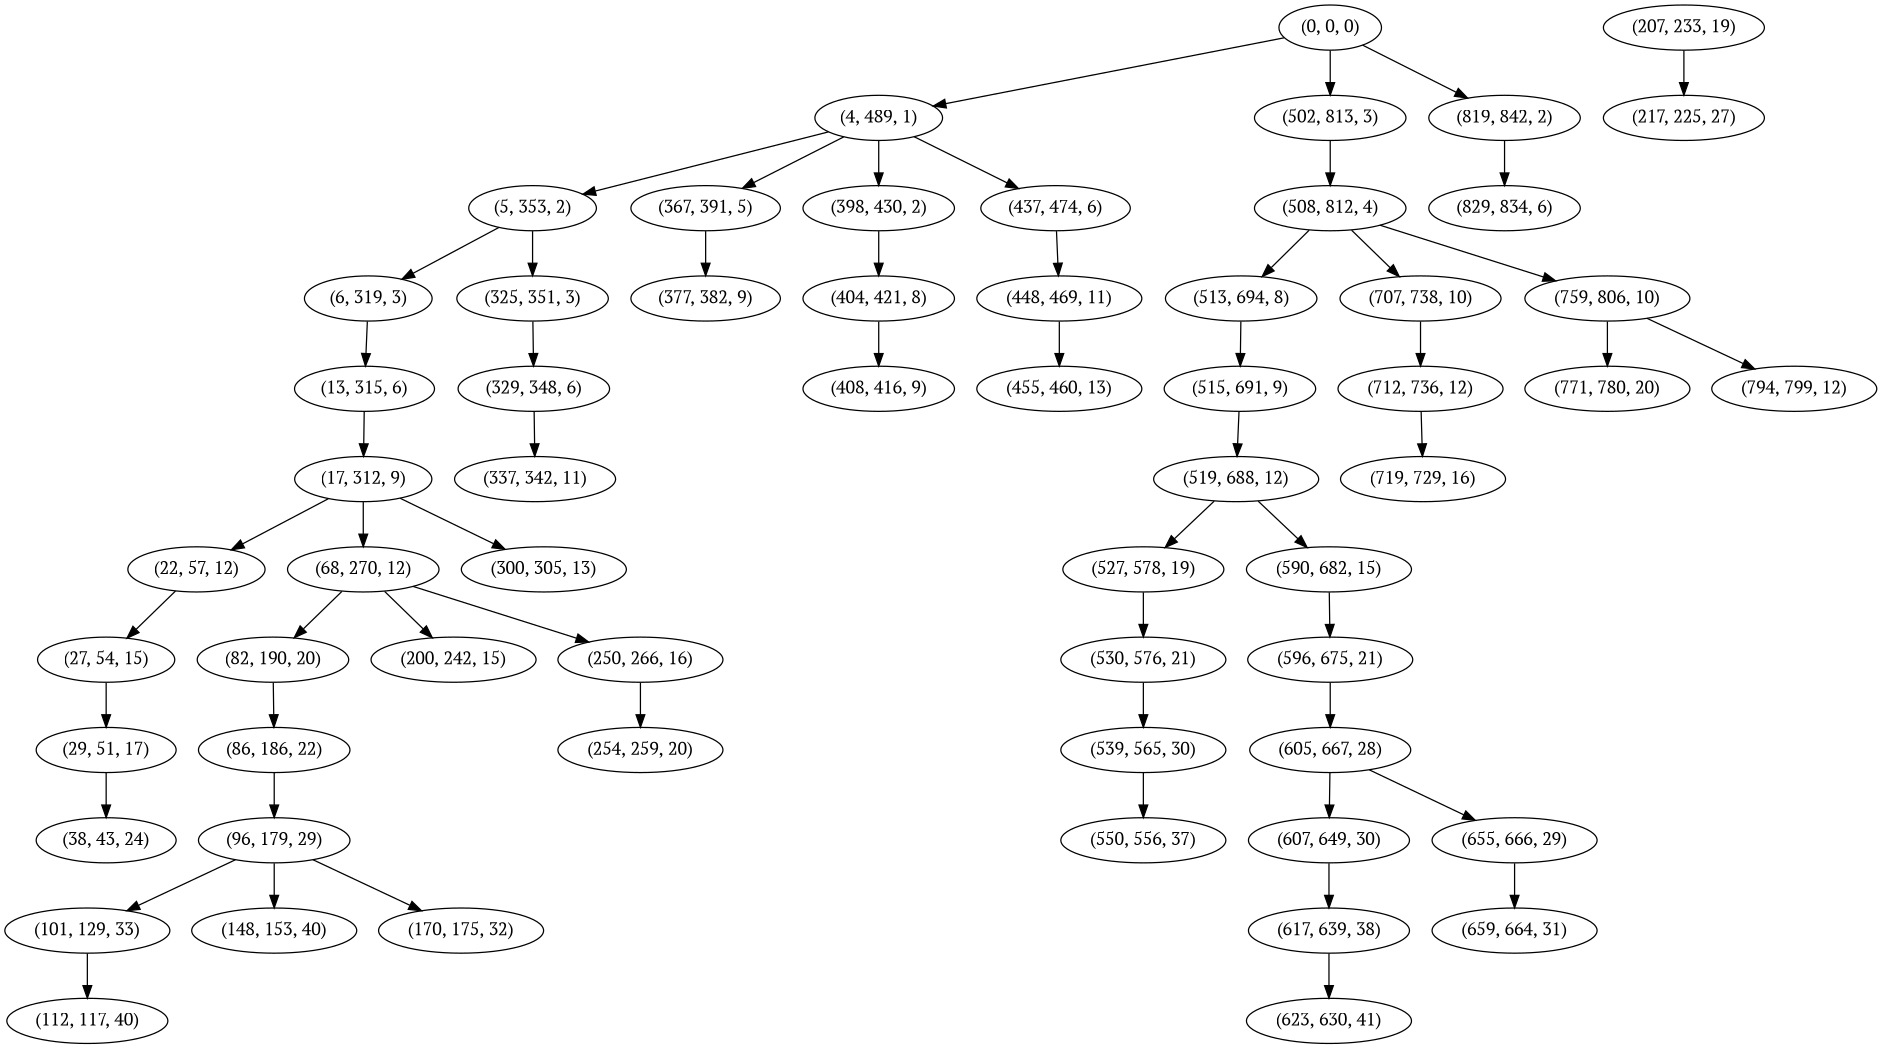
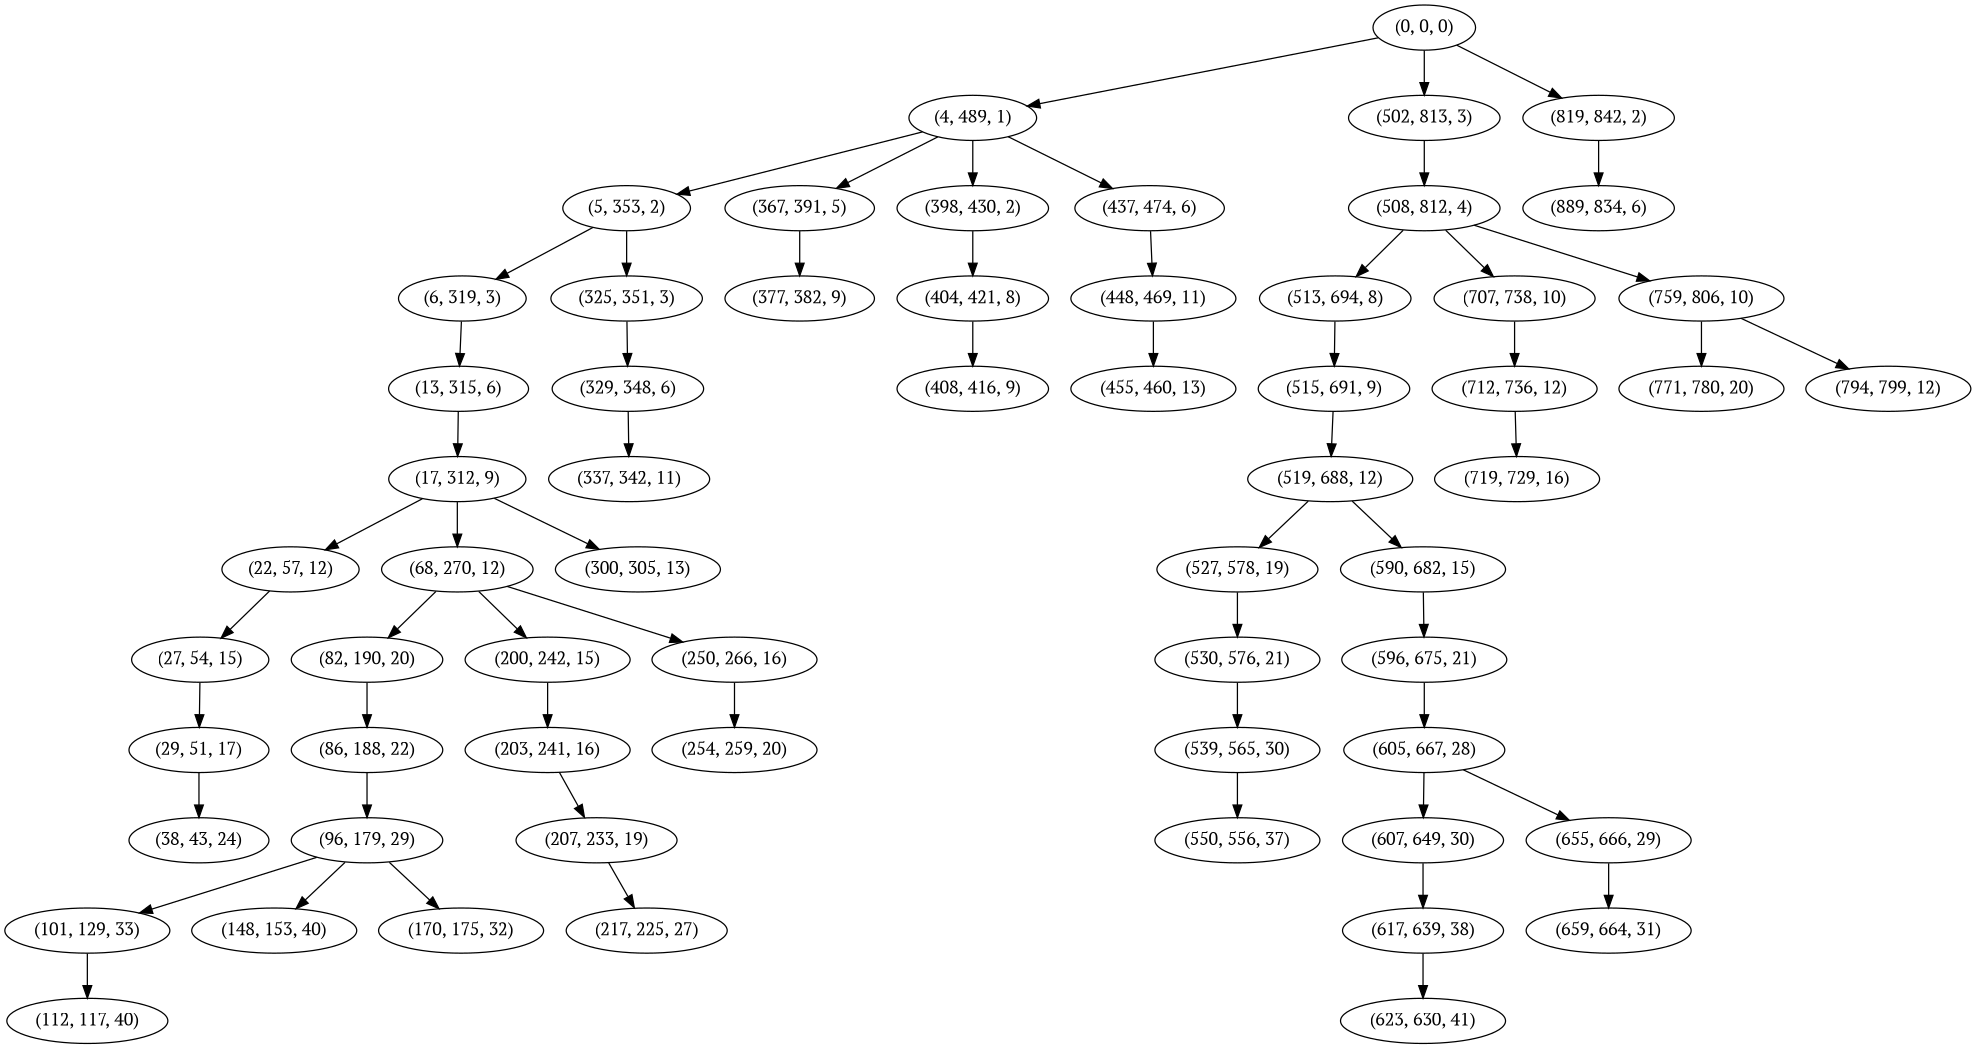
node "(829, 834, 6)": label "(829, 834, 6)" -> "(889, 834, 6)"
node "(86, 186, 22)": label "(86, 186, 22)" -> "(86, 188, 22)"
node "(203, 241, 16)": added
